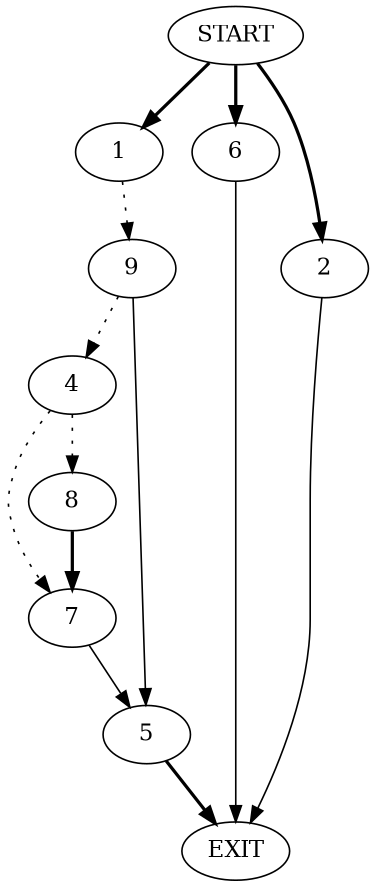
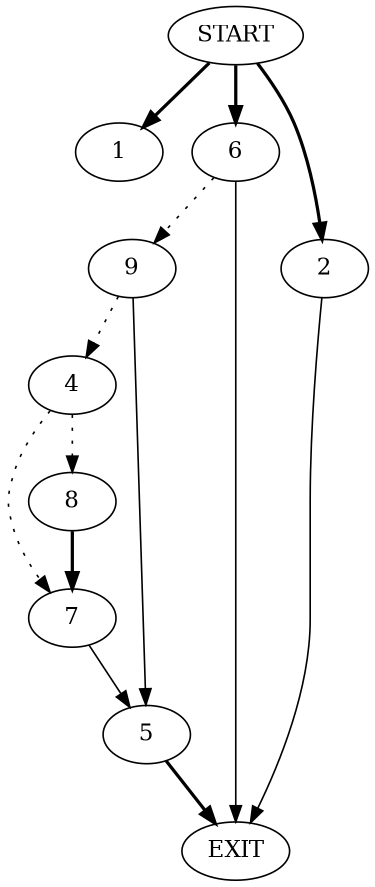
edge "1" -> "9": now "6" -> "9"
